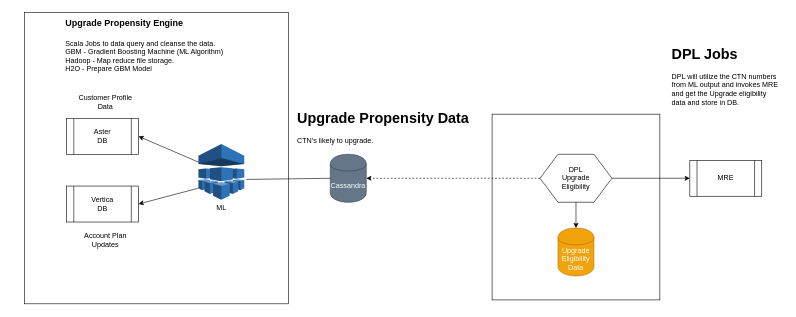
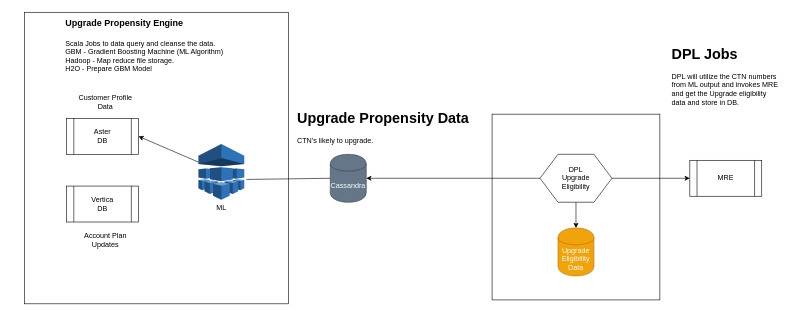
edge "DPL Upgrade Eligibility" -> "Cassandra": style dashed -> solid
edge "ML" -> "Vertica DB": removed
